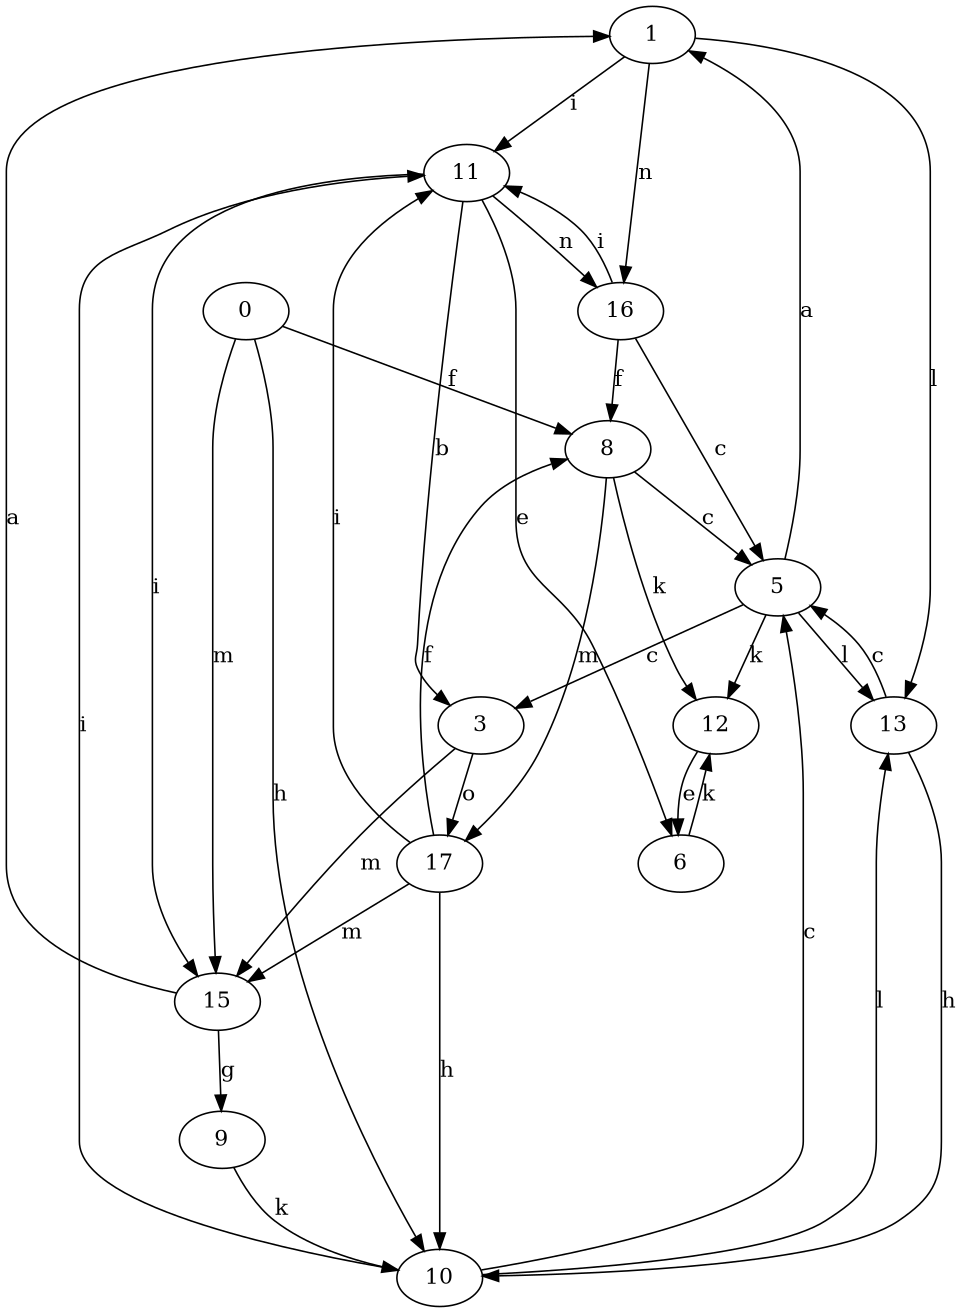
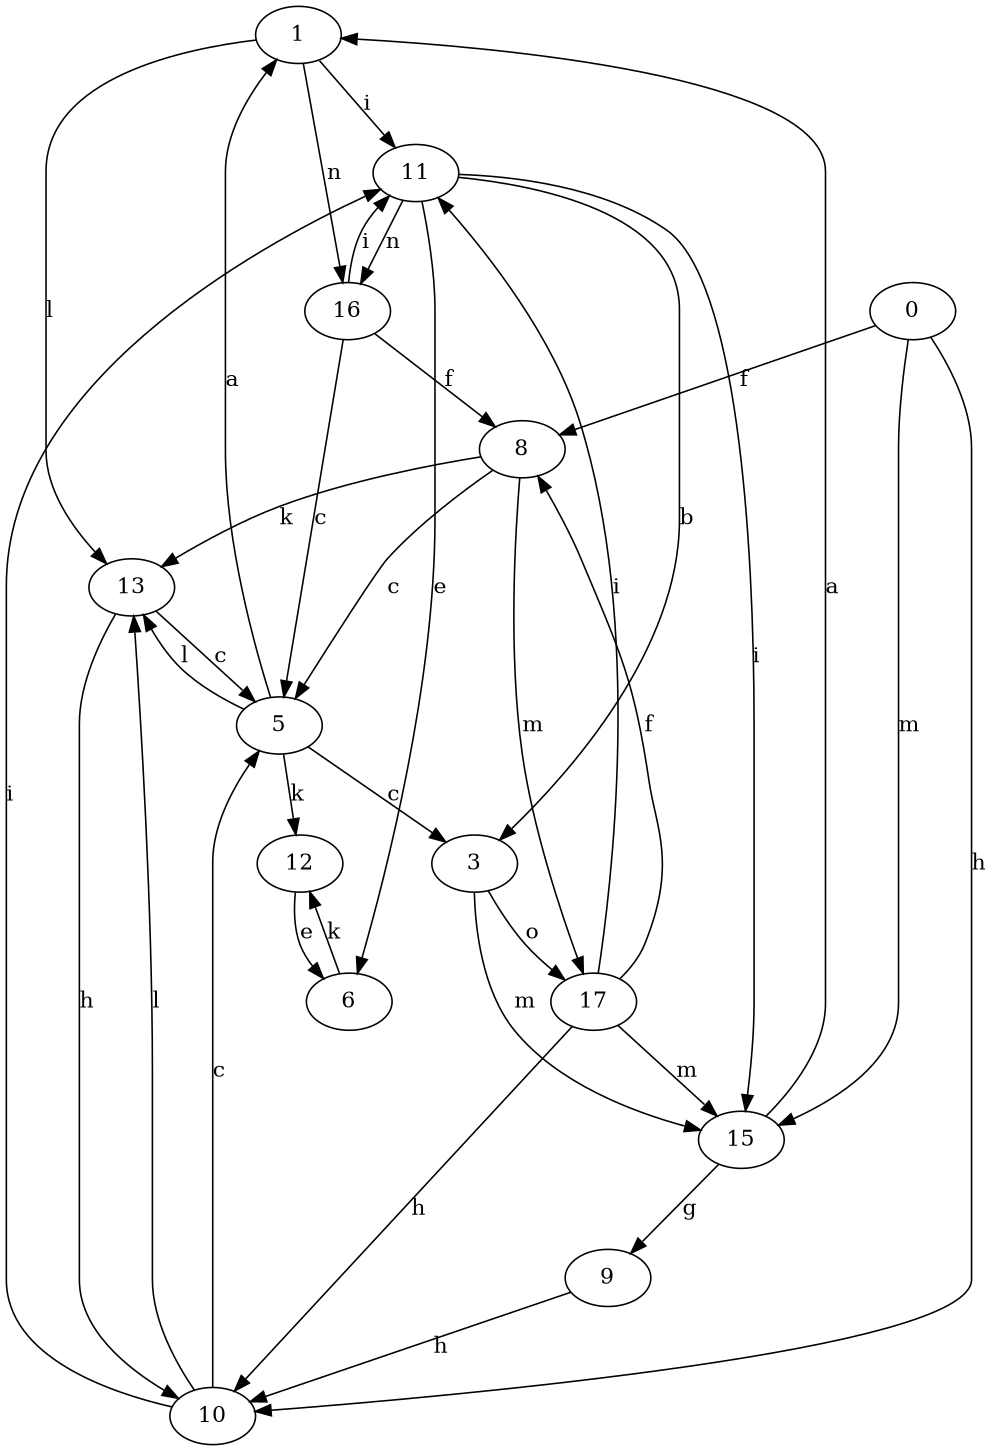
edge "8" -> "12": now "8" -> "13"
edge "9" -> "10": label "k" -> "h"
